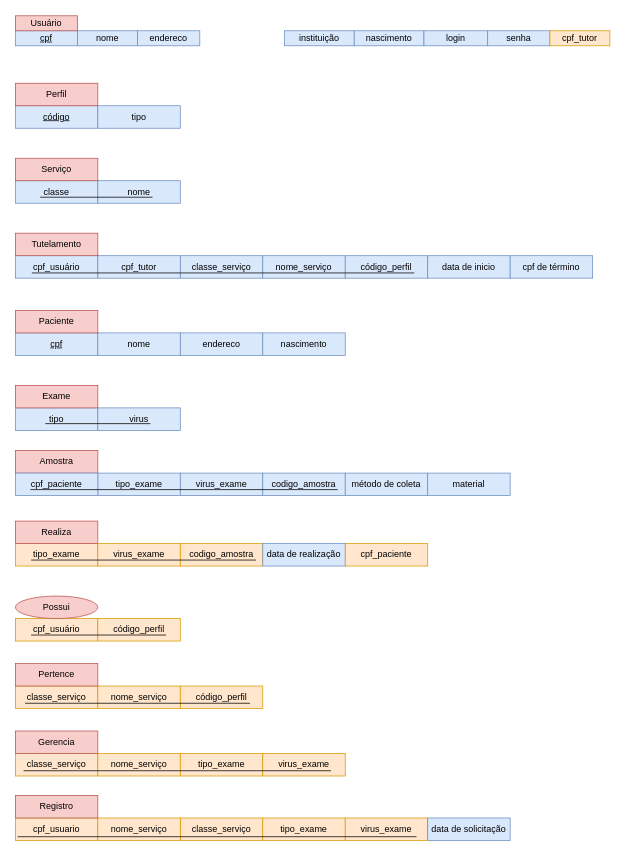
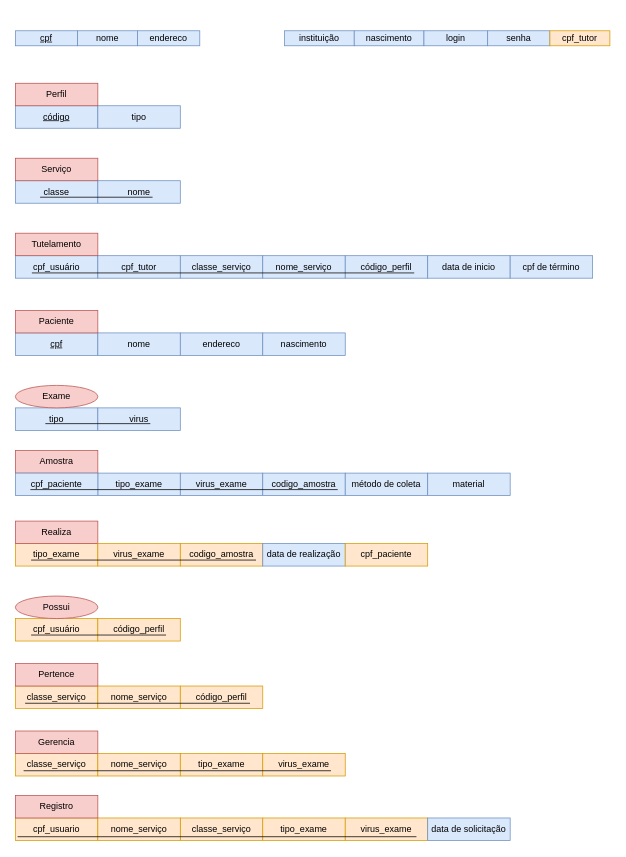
node "Usuário": removed
node "Exame": shape rectangle -> ellipse
